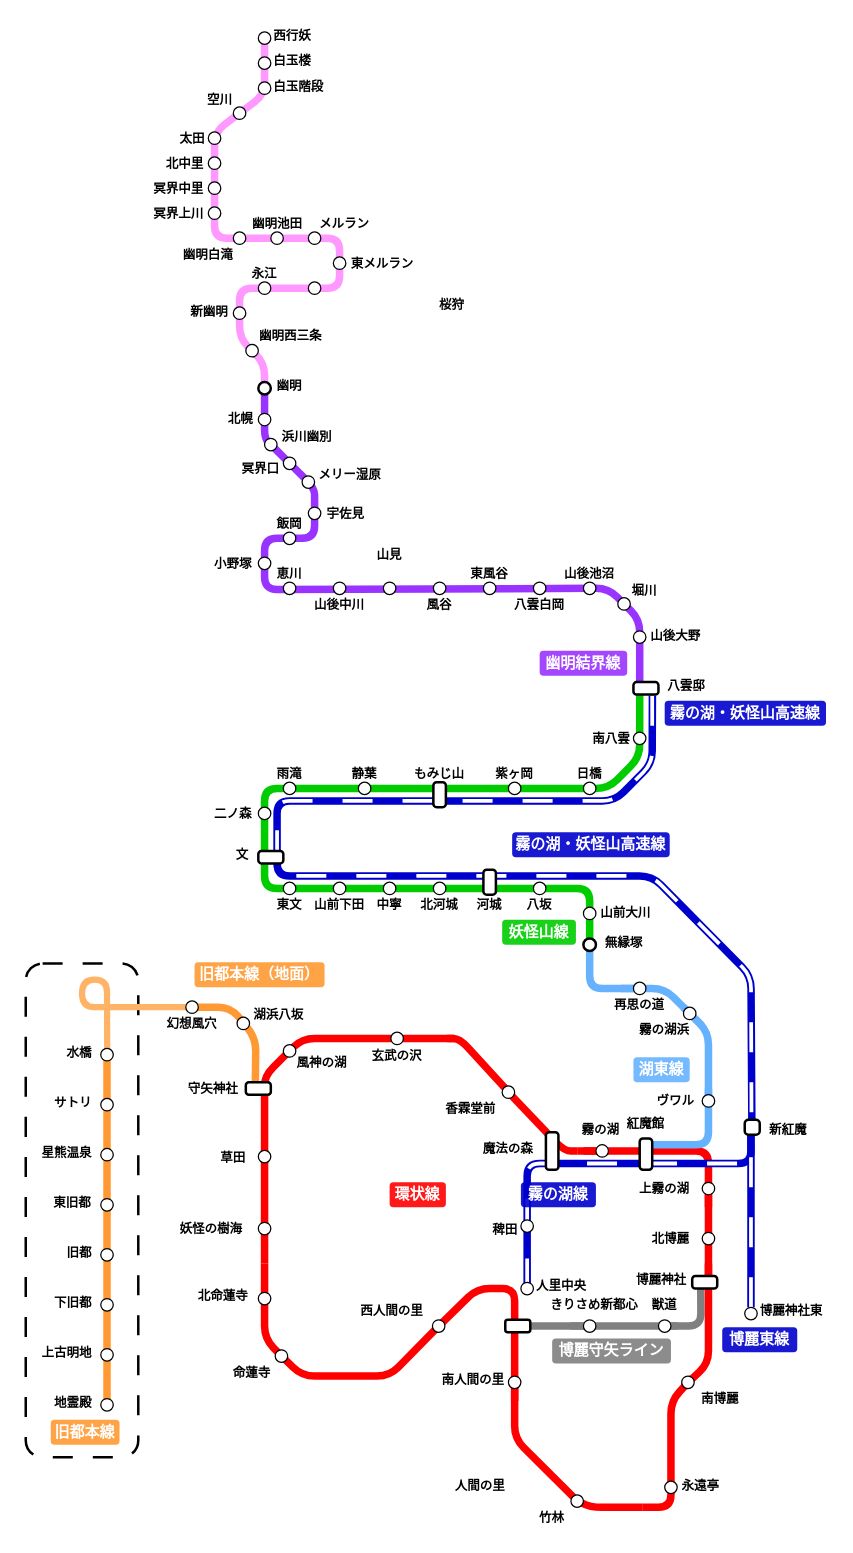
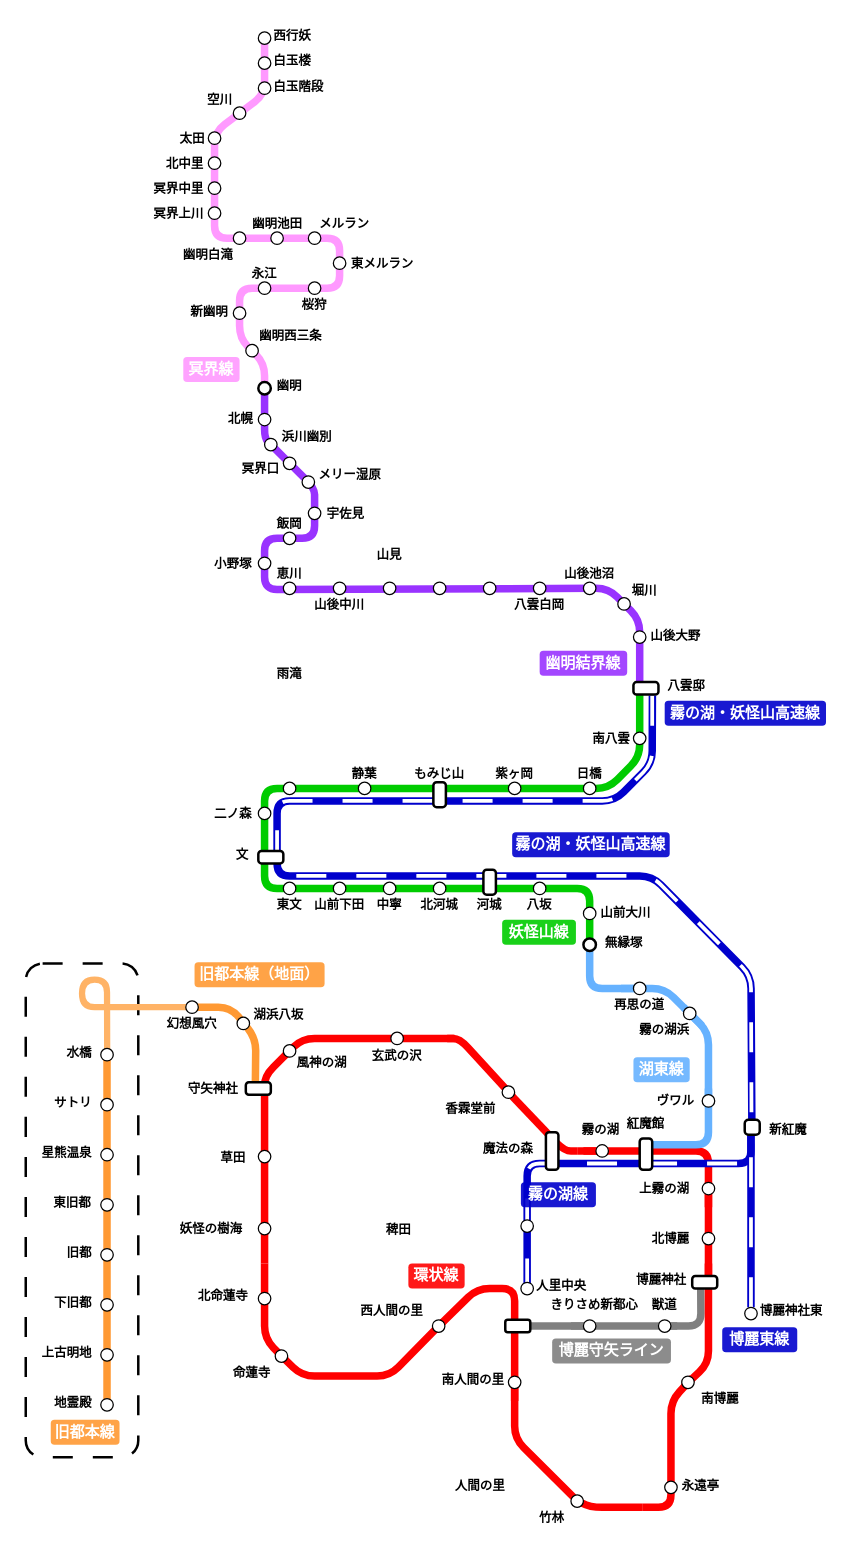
node "桜狩": moved (452, 304) -> (314, 304)
node "冥界線": added
node "東風谷": removed
node "風谷": removed
node "雨滝": moved (289, 773) -> (289, 673)
node "環状線": moved (418, 1194) -> (436, 1276)
node "稗田": moved (505, 1229) -> (399, 1229)
